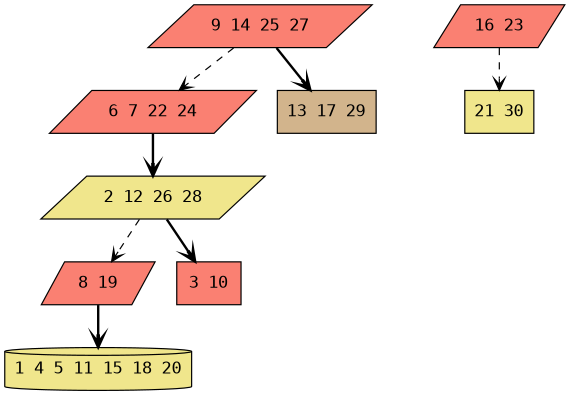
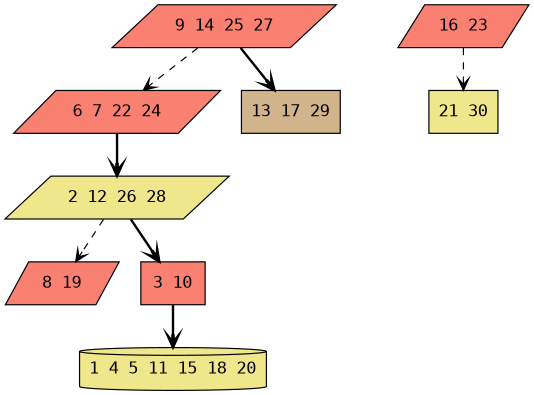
edge "8 19" -> "1 4 5 11 15 18 20": now "3 10" -> "1 4 5 11 15 18 20"
